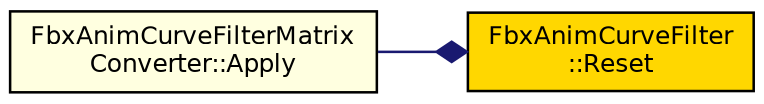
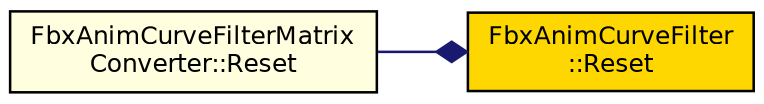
node "FbxAnimCurveFilterMatrix Converter::Apply": label "FbxAnimCurveFilterMatrix Converter::Apply" -> "FbxAnimCurveFilterMatrix Converter::Reset"
